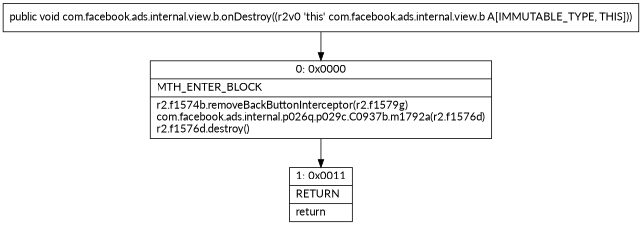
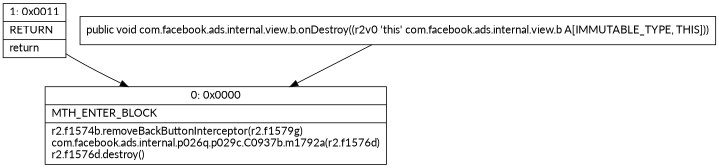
edge "0: 0x0000" -> "1: 0x0011": reversed
